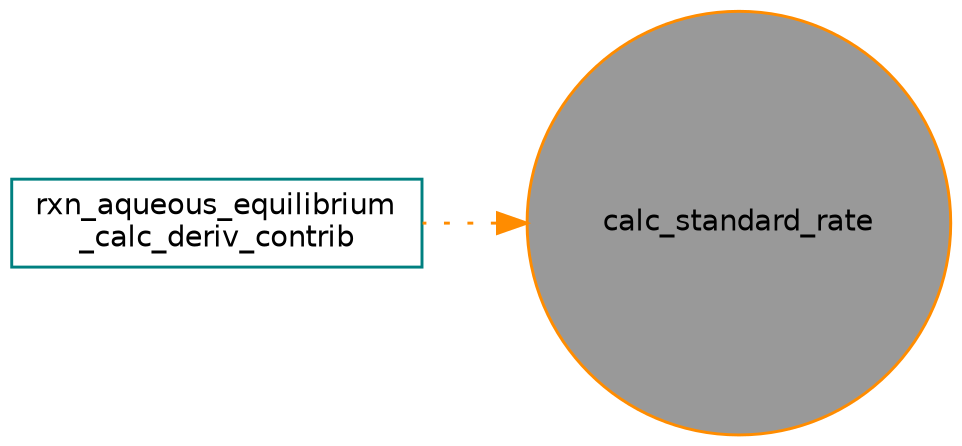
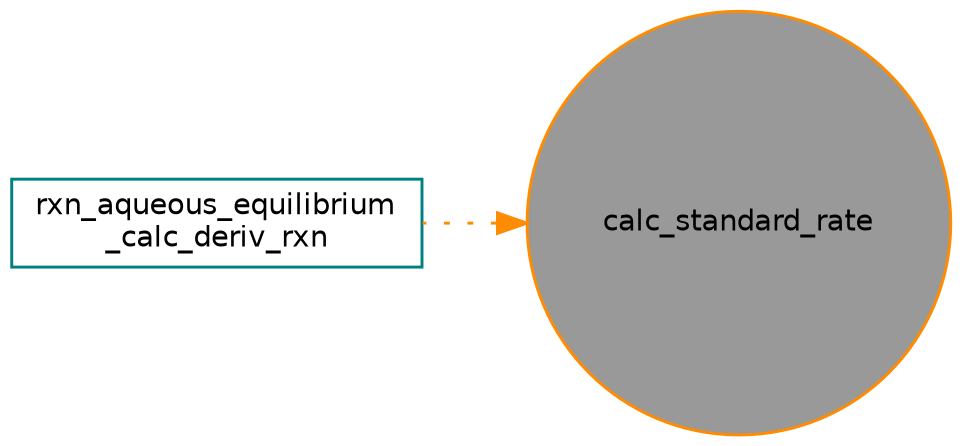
node "rxn_aqueous_equilibrium _calc_deriv_contrib": label "rxn_aqueous_equilibrium _calc_deriv_contrib" -> "rxn_aqueous_equilibrium _calc_deriv_rxn"
